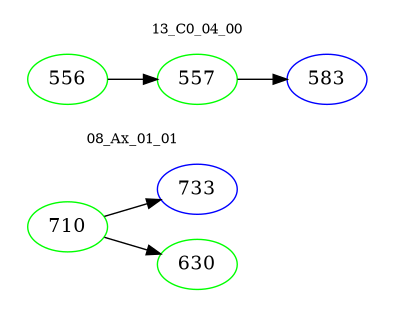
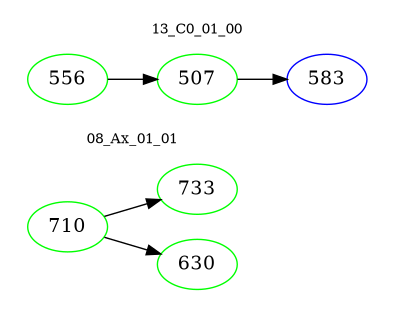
cluster "13_C0_04_00": label "13_C0_04_00" -> "13_C0_01_00"
node "557": label "557" -> "507"
node "733": color blue -> green
